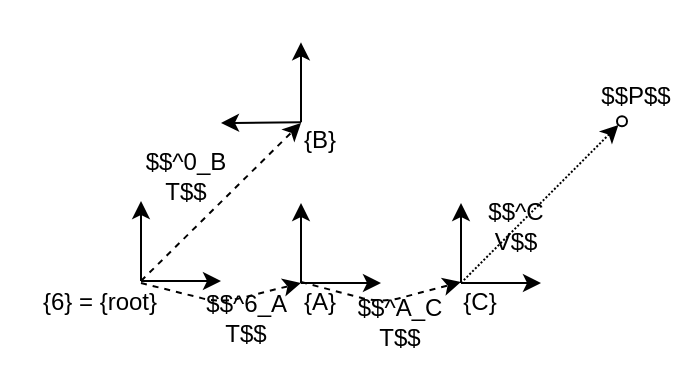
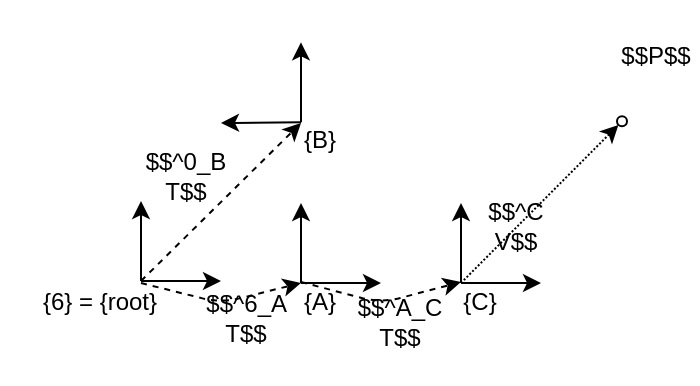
node "$$P$$": moved (637, 96) -> (657, 56)
